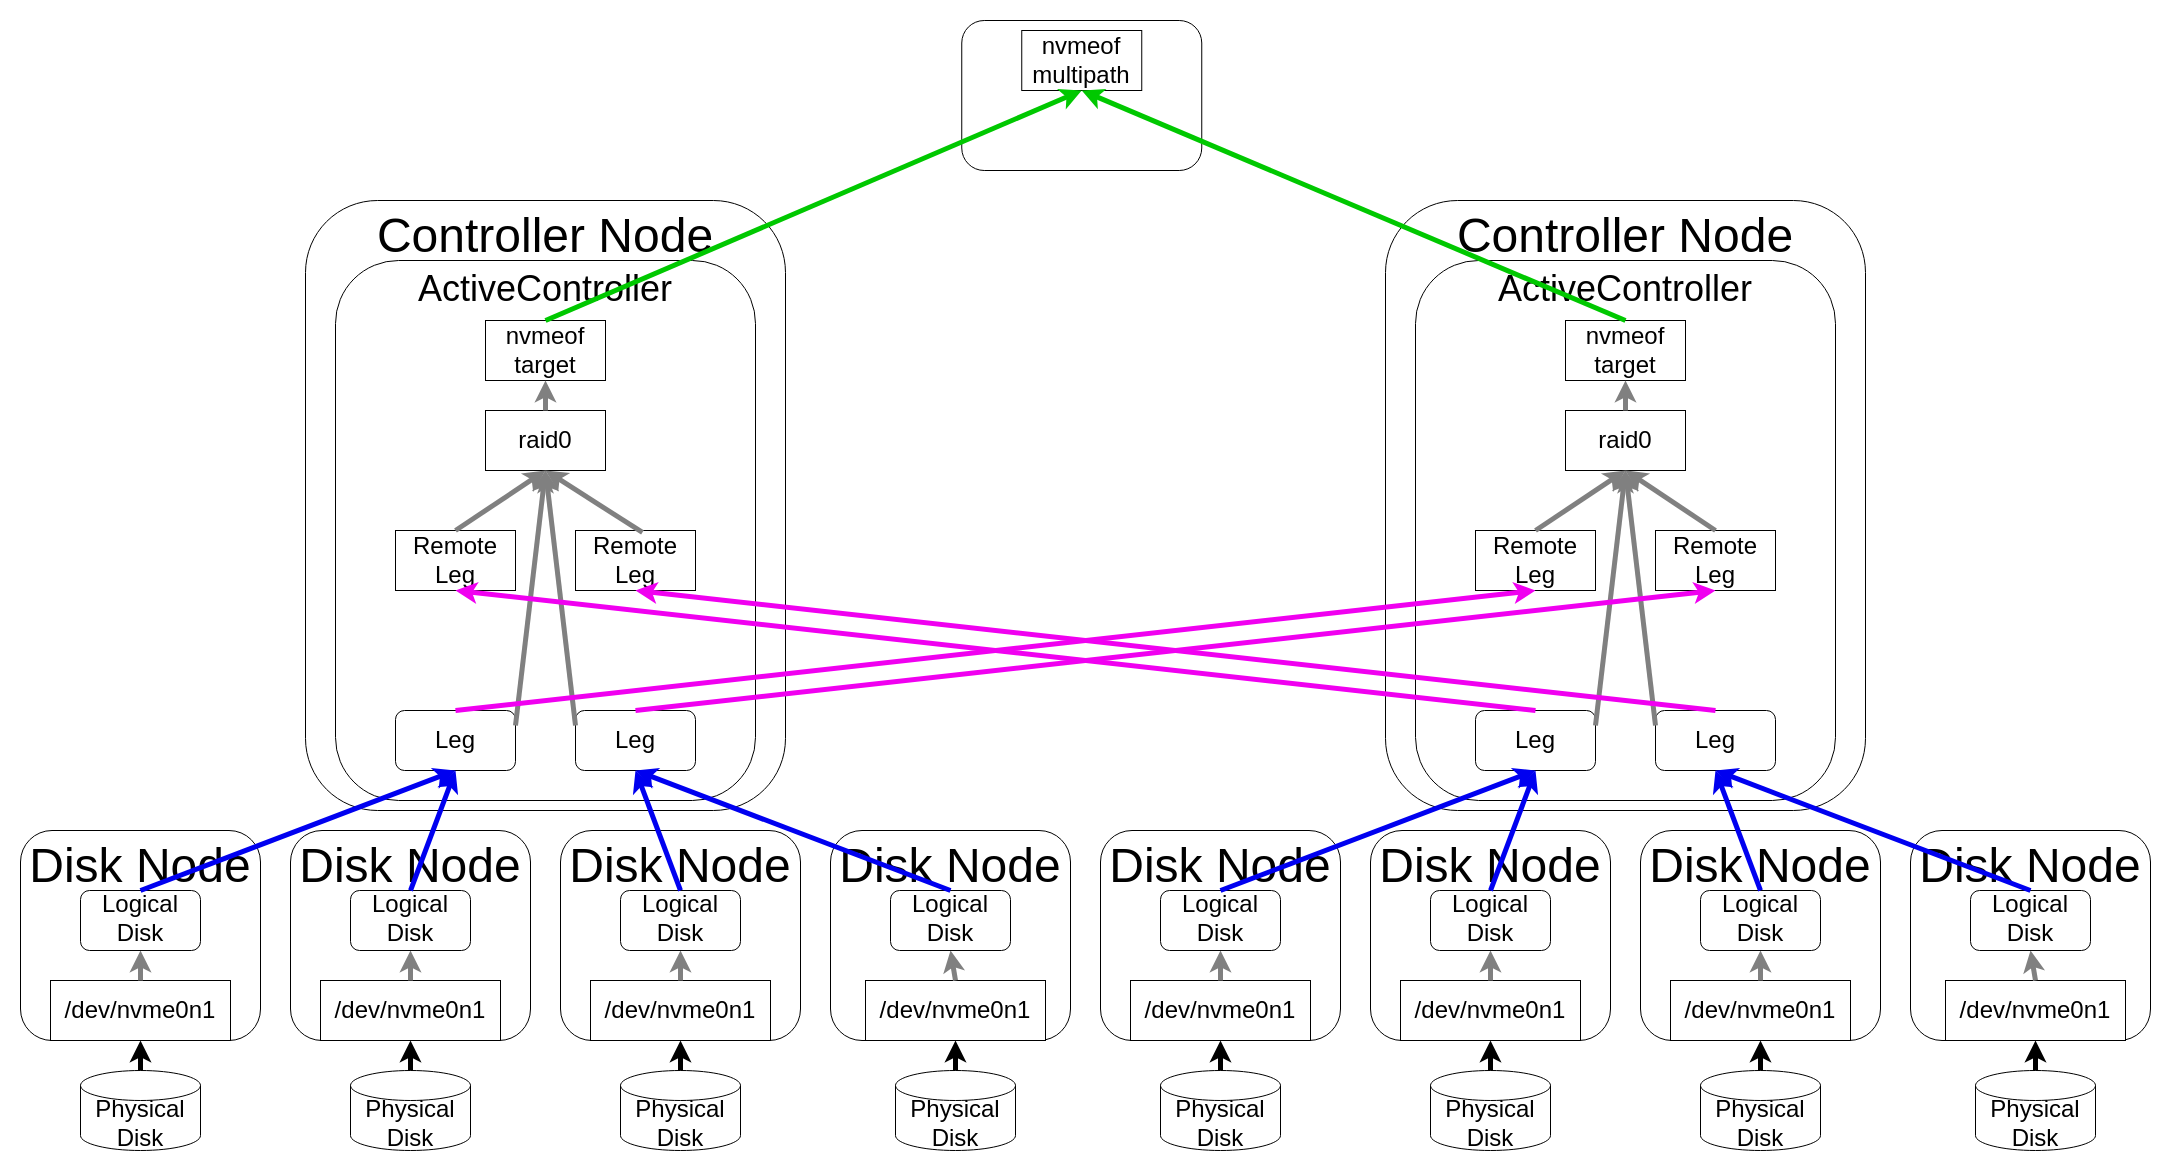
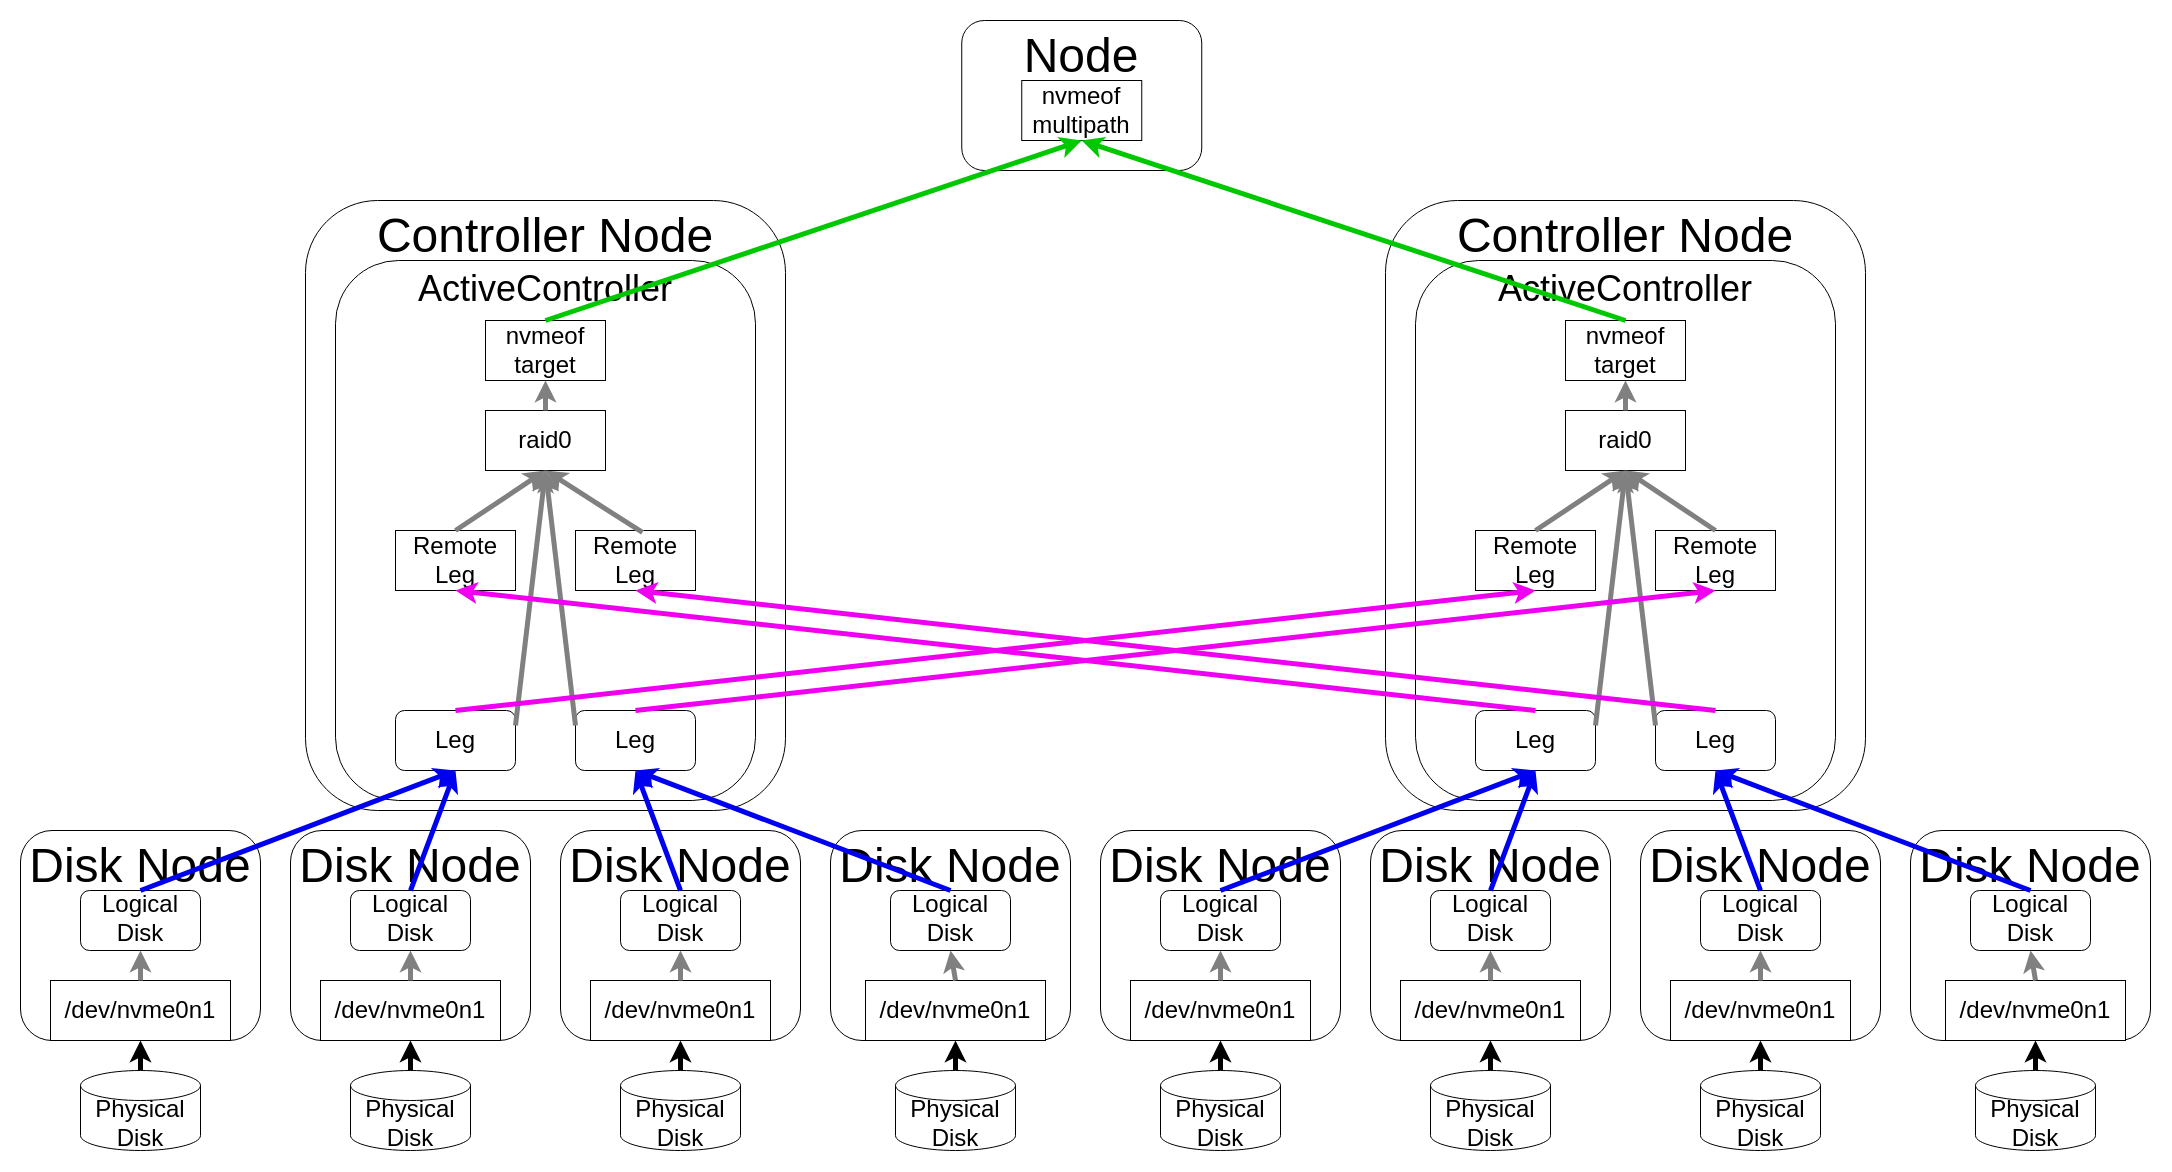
node "Host": label "Host" -> "Node"
node "nvmeof multipath": moved (1082, 61) -> (1082, 111)
